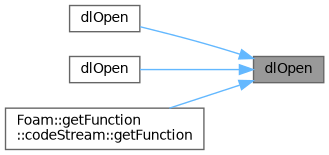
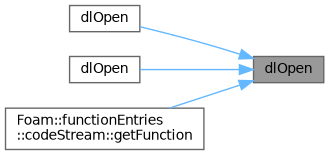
node "Foam::getFunction ::codeStream::getFunction": label "Foam::getFunction ::codeStream::getFunction" -> "Foam::functionEntries ::codeStream::getFunction"
